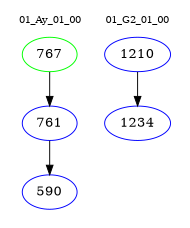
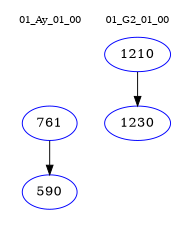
node "767": removed
node "1234": label "1234" -> "1230"
